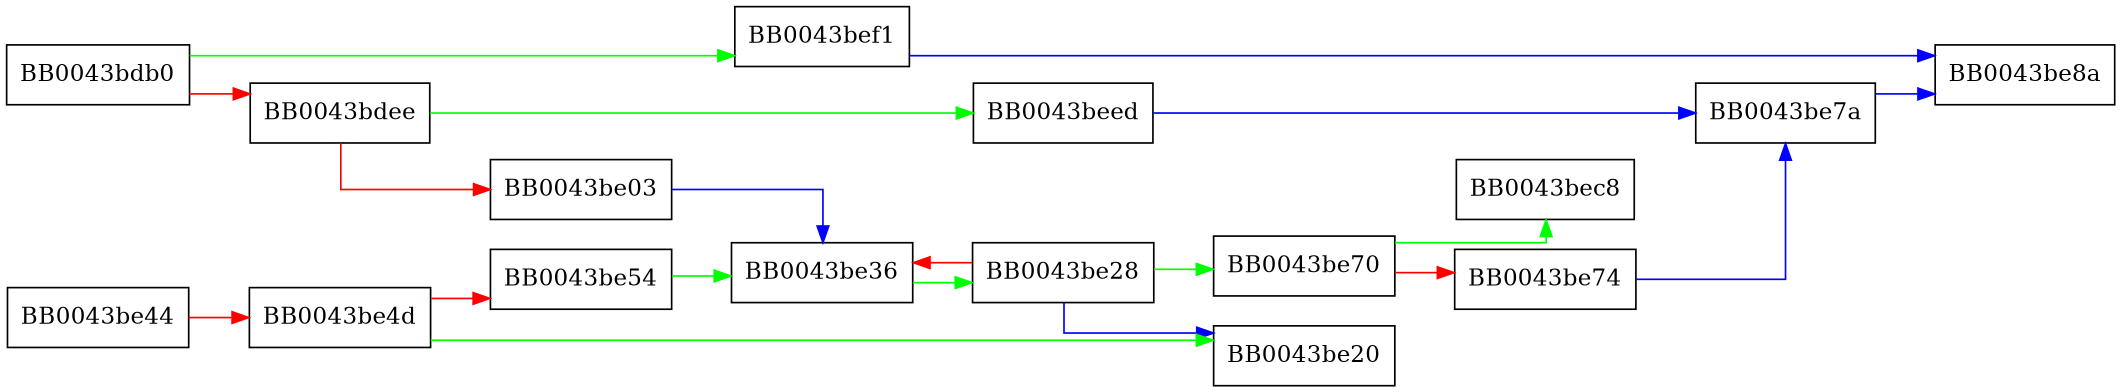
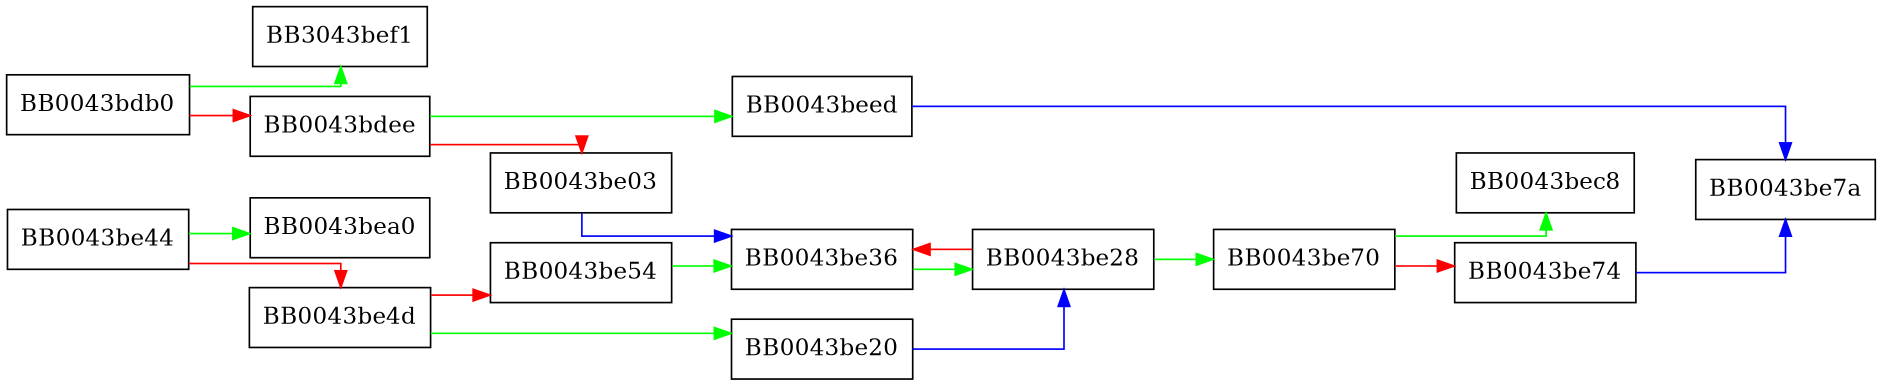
node "BB0043bef1": label "BB0043bef1" -> "BB3043bef1"
node "BB0043be8a": removed
node "BB0043bea0": added
edge "BB0043be28" -> "BB0043be20": reversed
